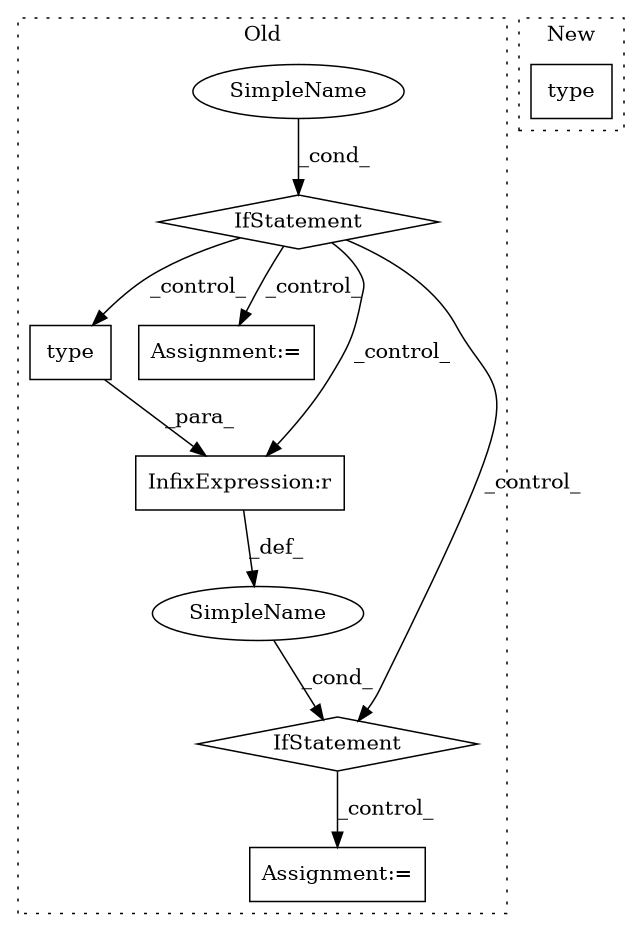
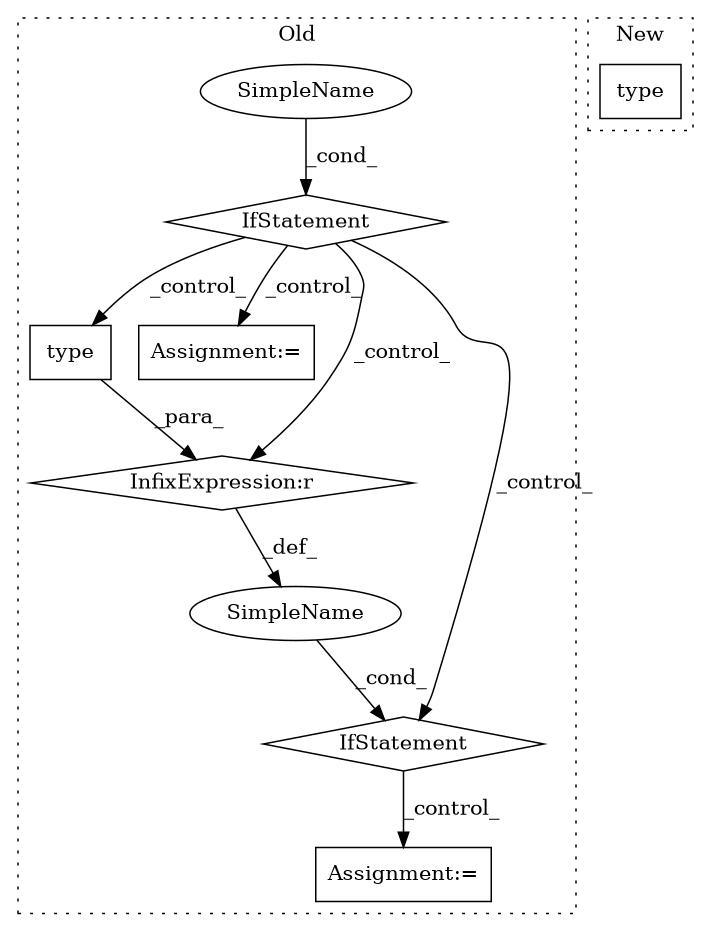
node "InfixExpression:r": shape box -> diamond
